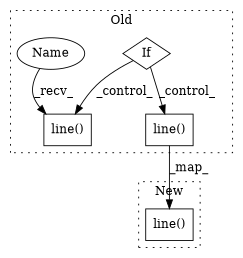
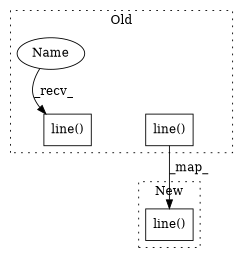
node "If": removed
